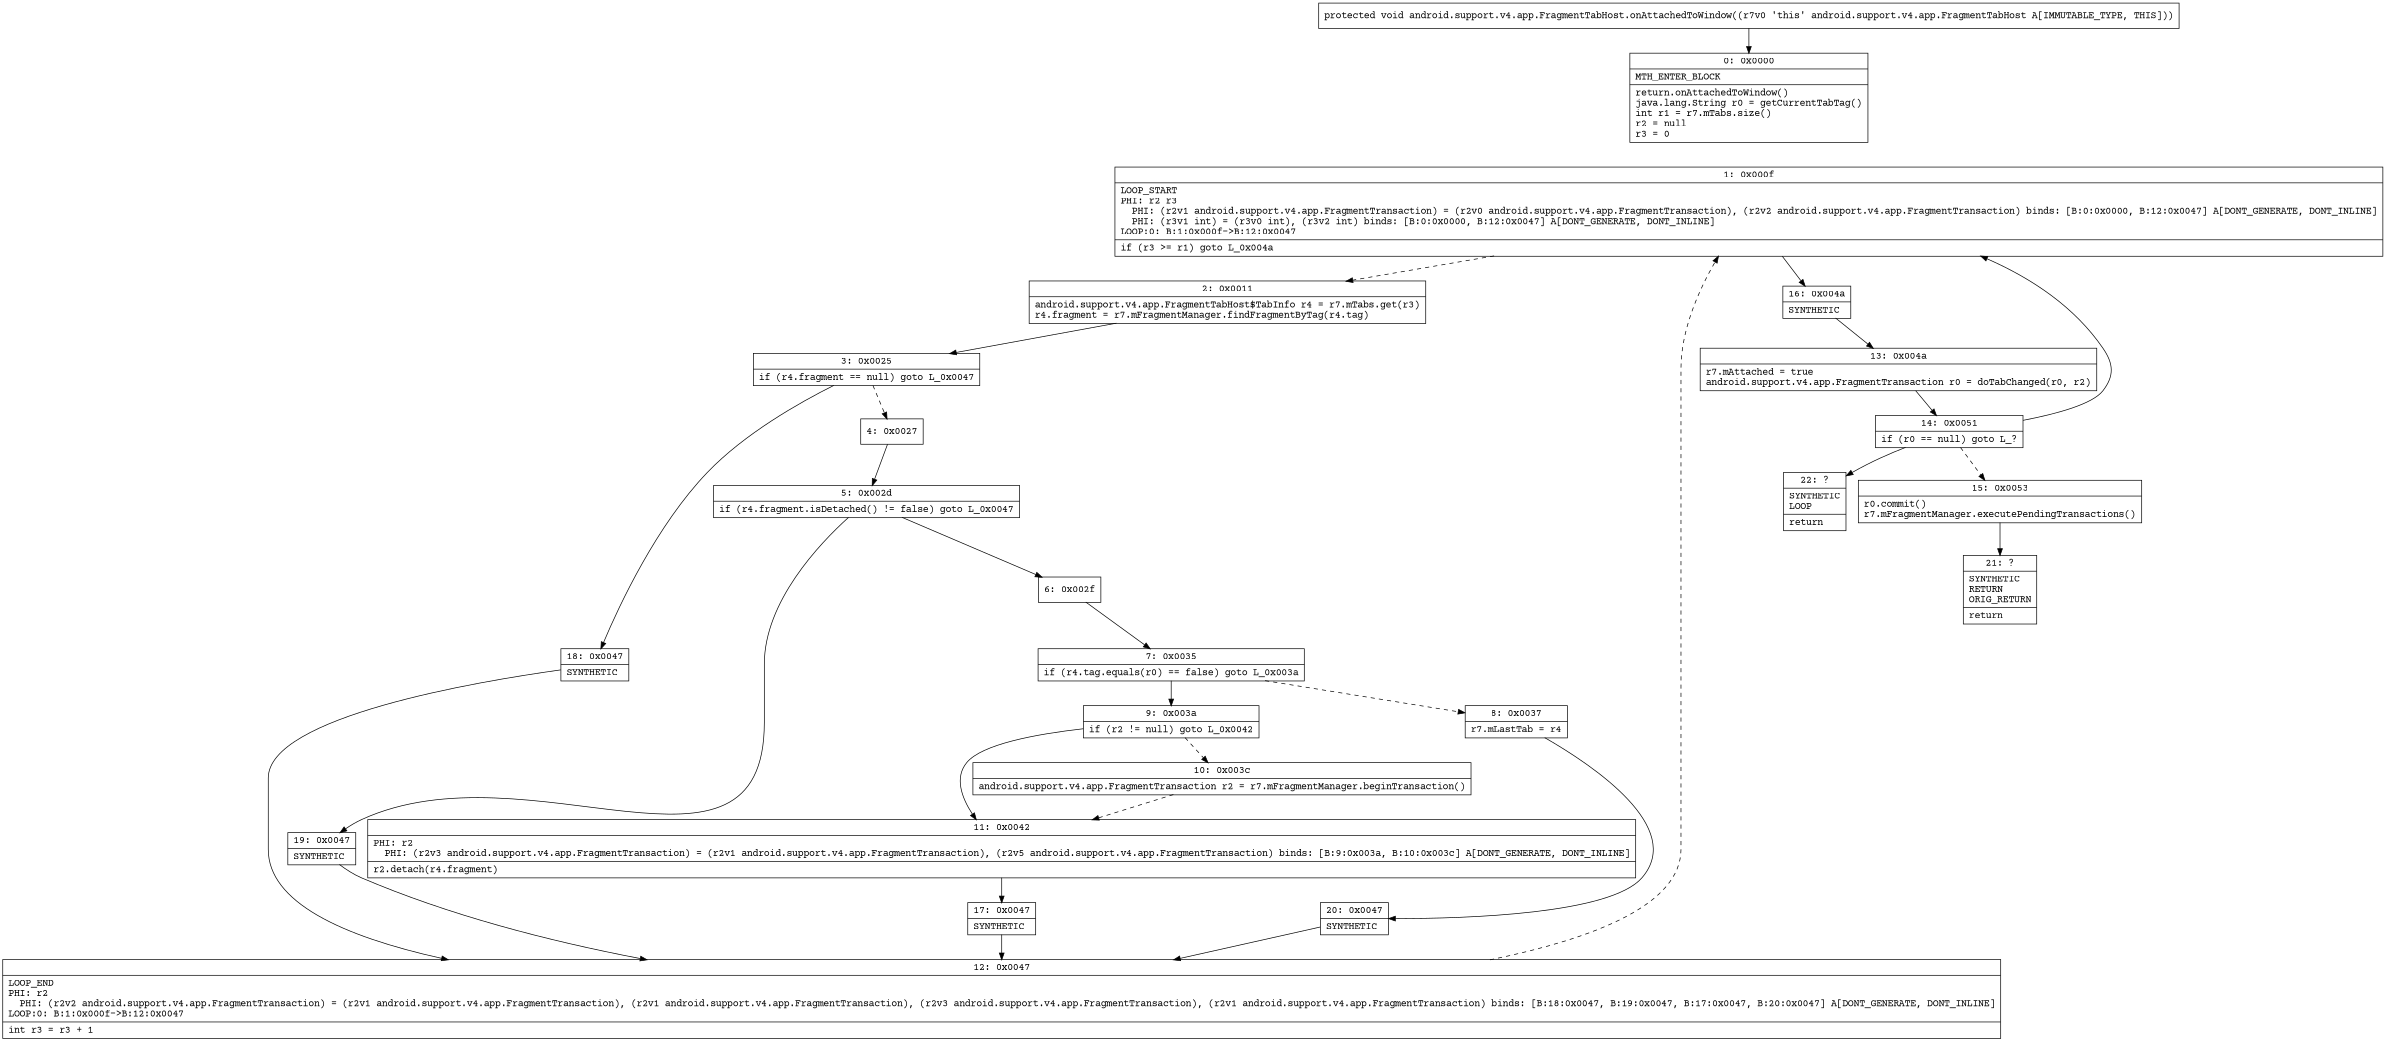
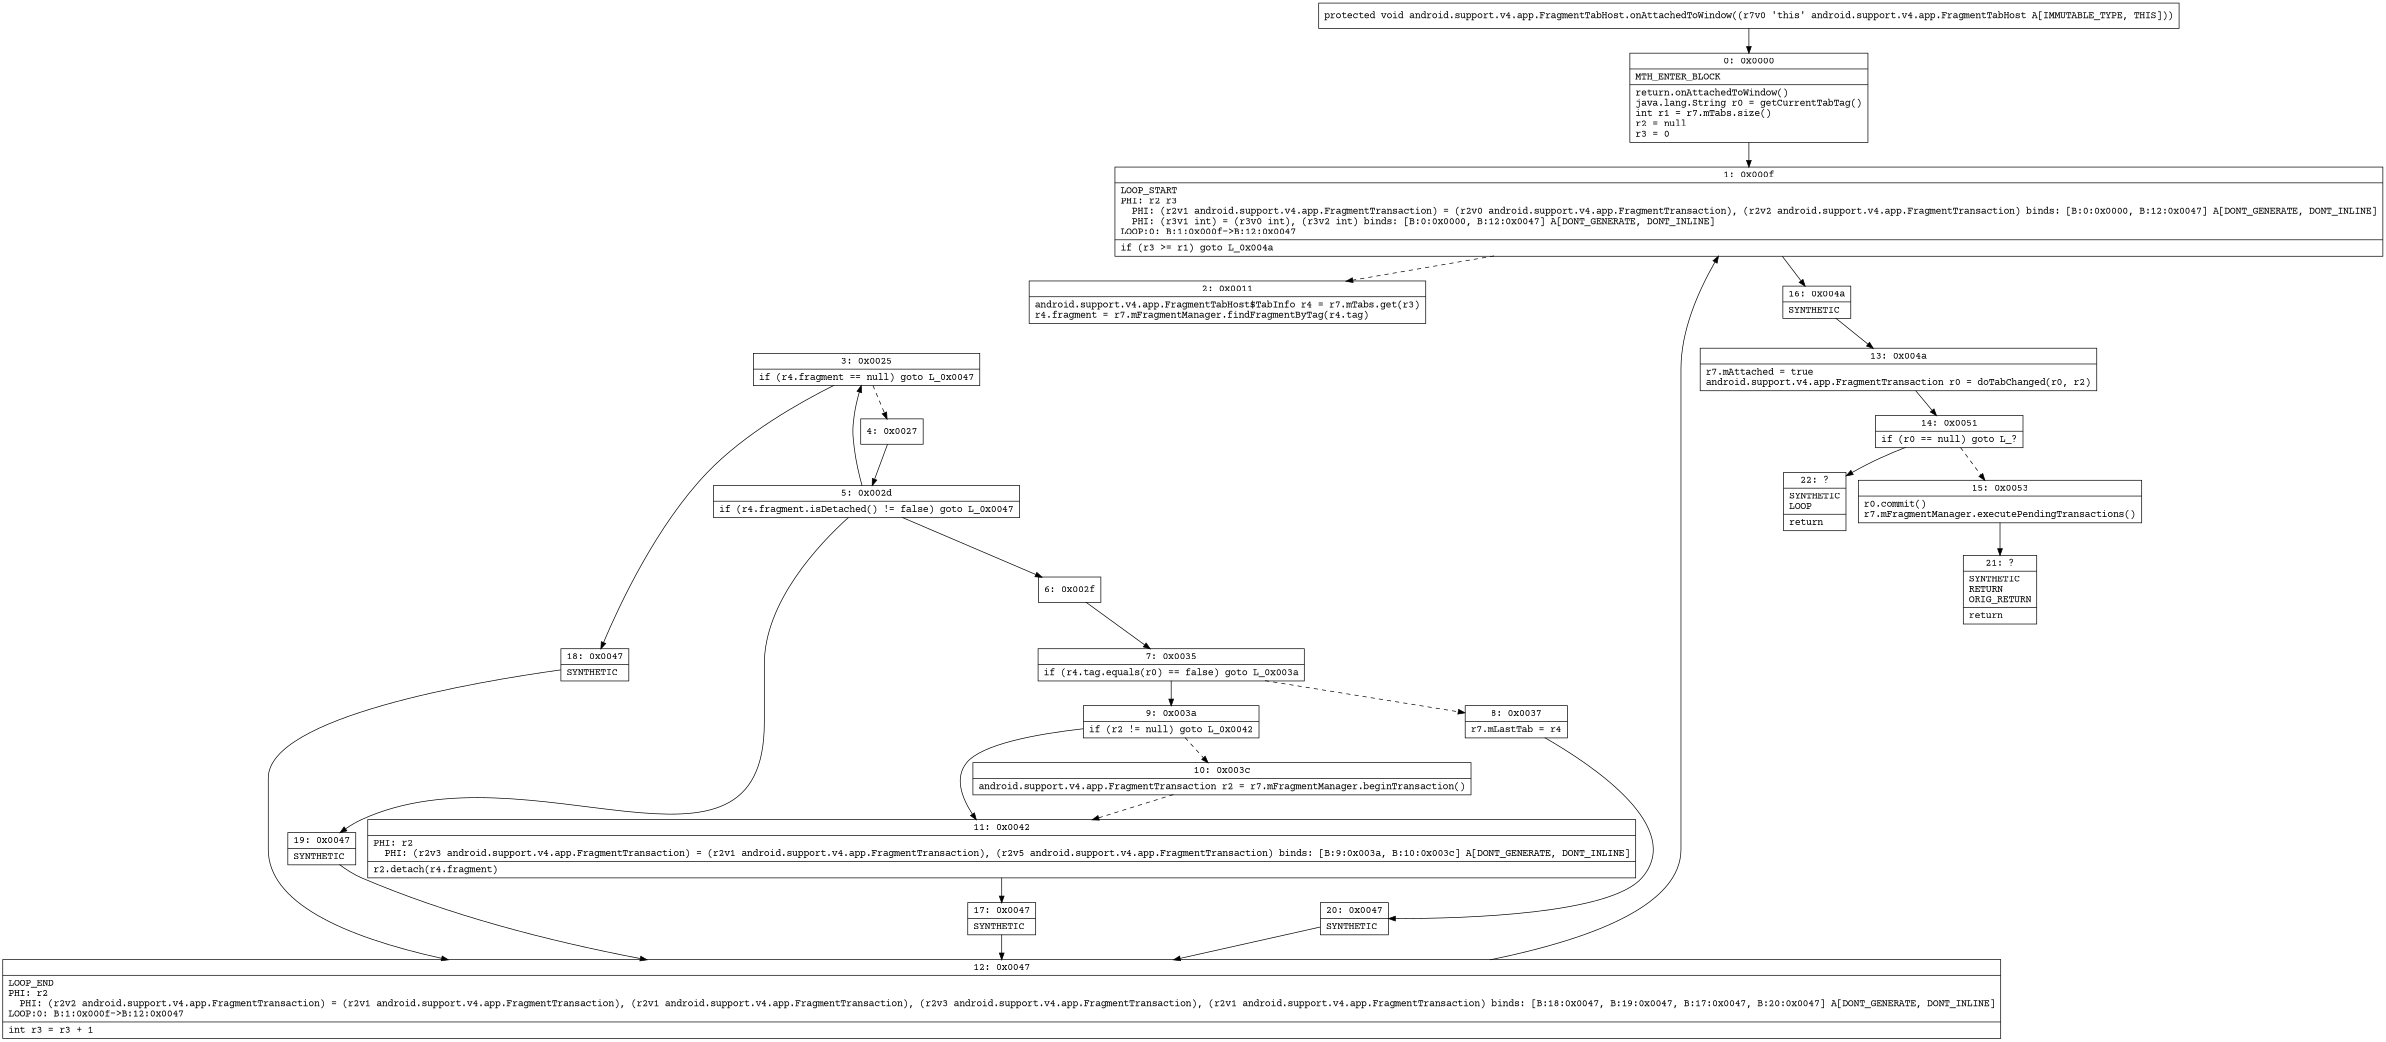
edge "2: 0x0011" -> "3: 0x0025": now "5: 0x002d" -> "3: 0x0025"
edge "14: 0x0051" -> "1: 0x000f": now "0: 0x0000" -> "1: 0x000f"
edge "12: 0x0047" -> "1: 0x000f": style dashed -> solid
